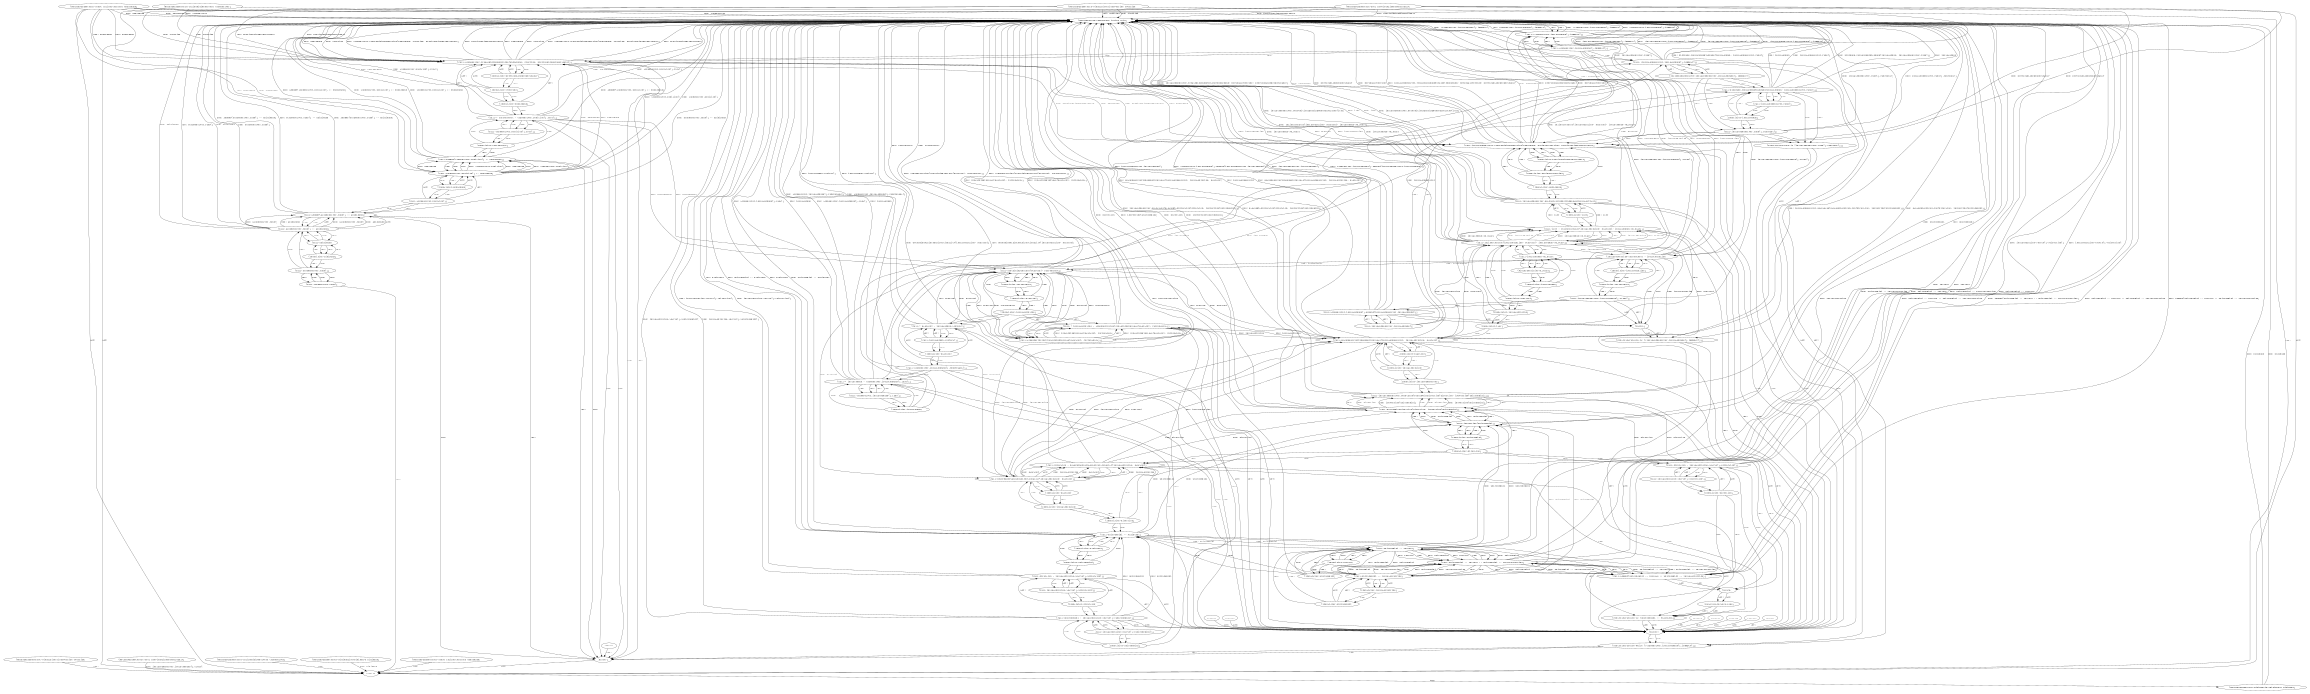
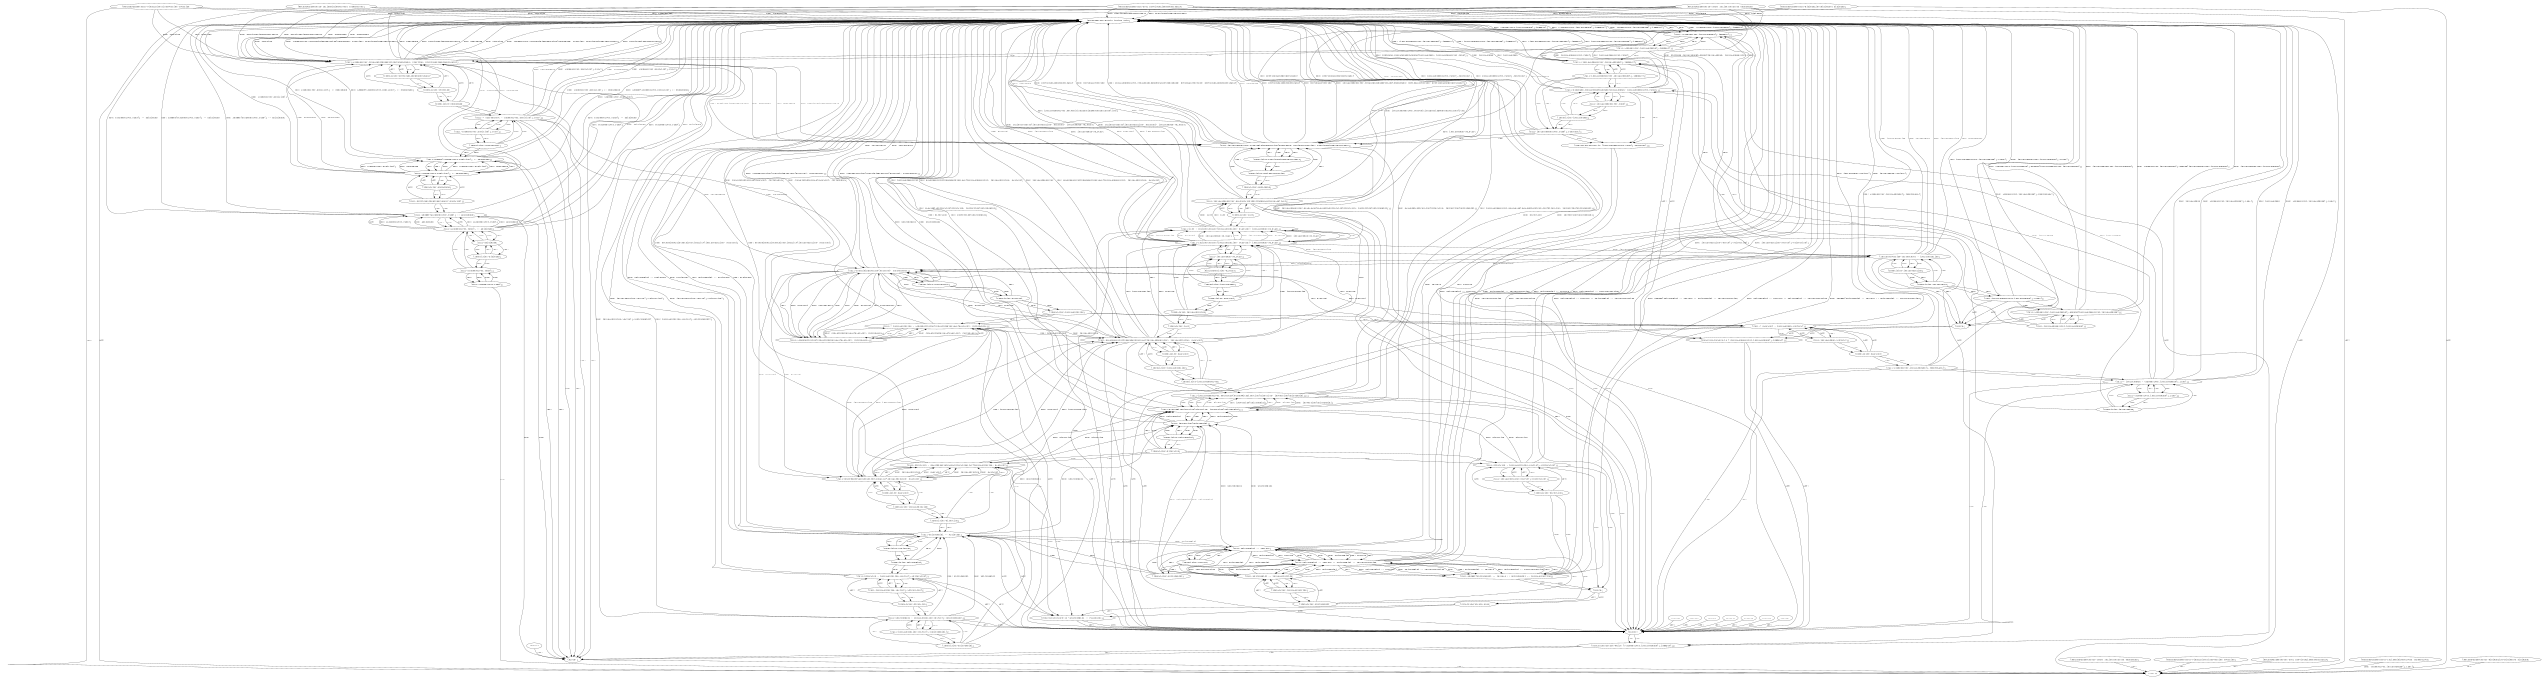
node "(MethodReturn,removeLast inline void)": label "(MethodReturn,removeLast inline void)" -> "(MethodReturn,static inline void)"
node "(InlineBidiResolver,isolatedResolver.isolatedRuns().isEmpty())": label "(InlineBidiResolver,isolatedResolver.isolatedRuns().isEmpty())" -> "(Call,isolatedResolver.isolatedRuns().isEmpty())"
node "(Call,topResolver.position())": label "(Call,topResolver.position())" -> "(Call,previousLineBrokeCleanly.position())"
edge "(MethodParameterOut,bool previousLineBrokeCleanly)" -> "1000100": label "DDG: isolatedResolver.isolatedRuns().clear()" -> "AST: "
edge "(MethodParameterOut,InlineBidiResolver& topResolver)" -> "1000100": label "AST: " -> "DDG: topResolver.isolatedRuns().last()"
edge "(MethodParameterOut,BidiRunList<BidiRun>& bidiRuns)" -> "1000100": label "DDG: bidiRuns" -> "AST: "
edge "1000100" -> "(MethodParameterIn,BidiRunList<BidiRun>& bidiRuns)": reversed
